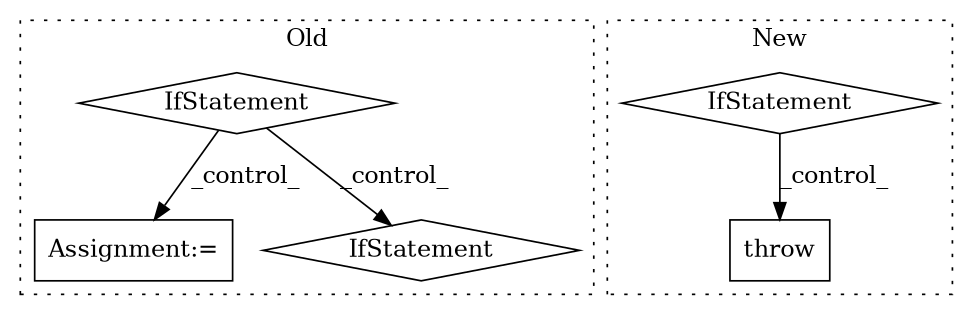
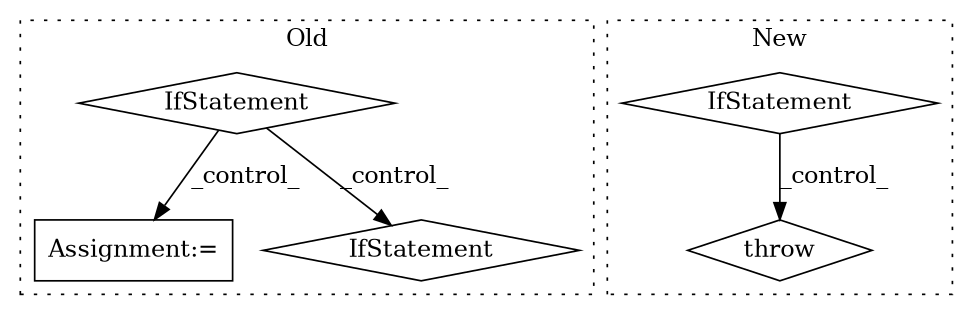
node "throw": shape box -> diamond
